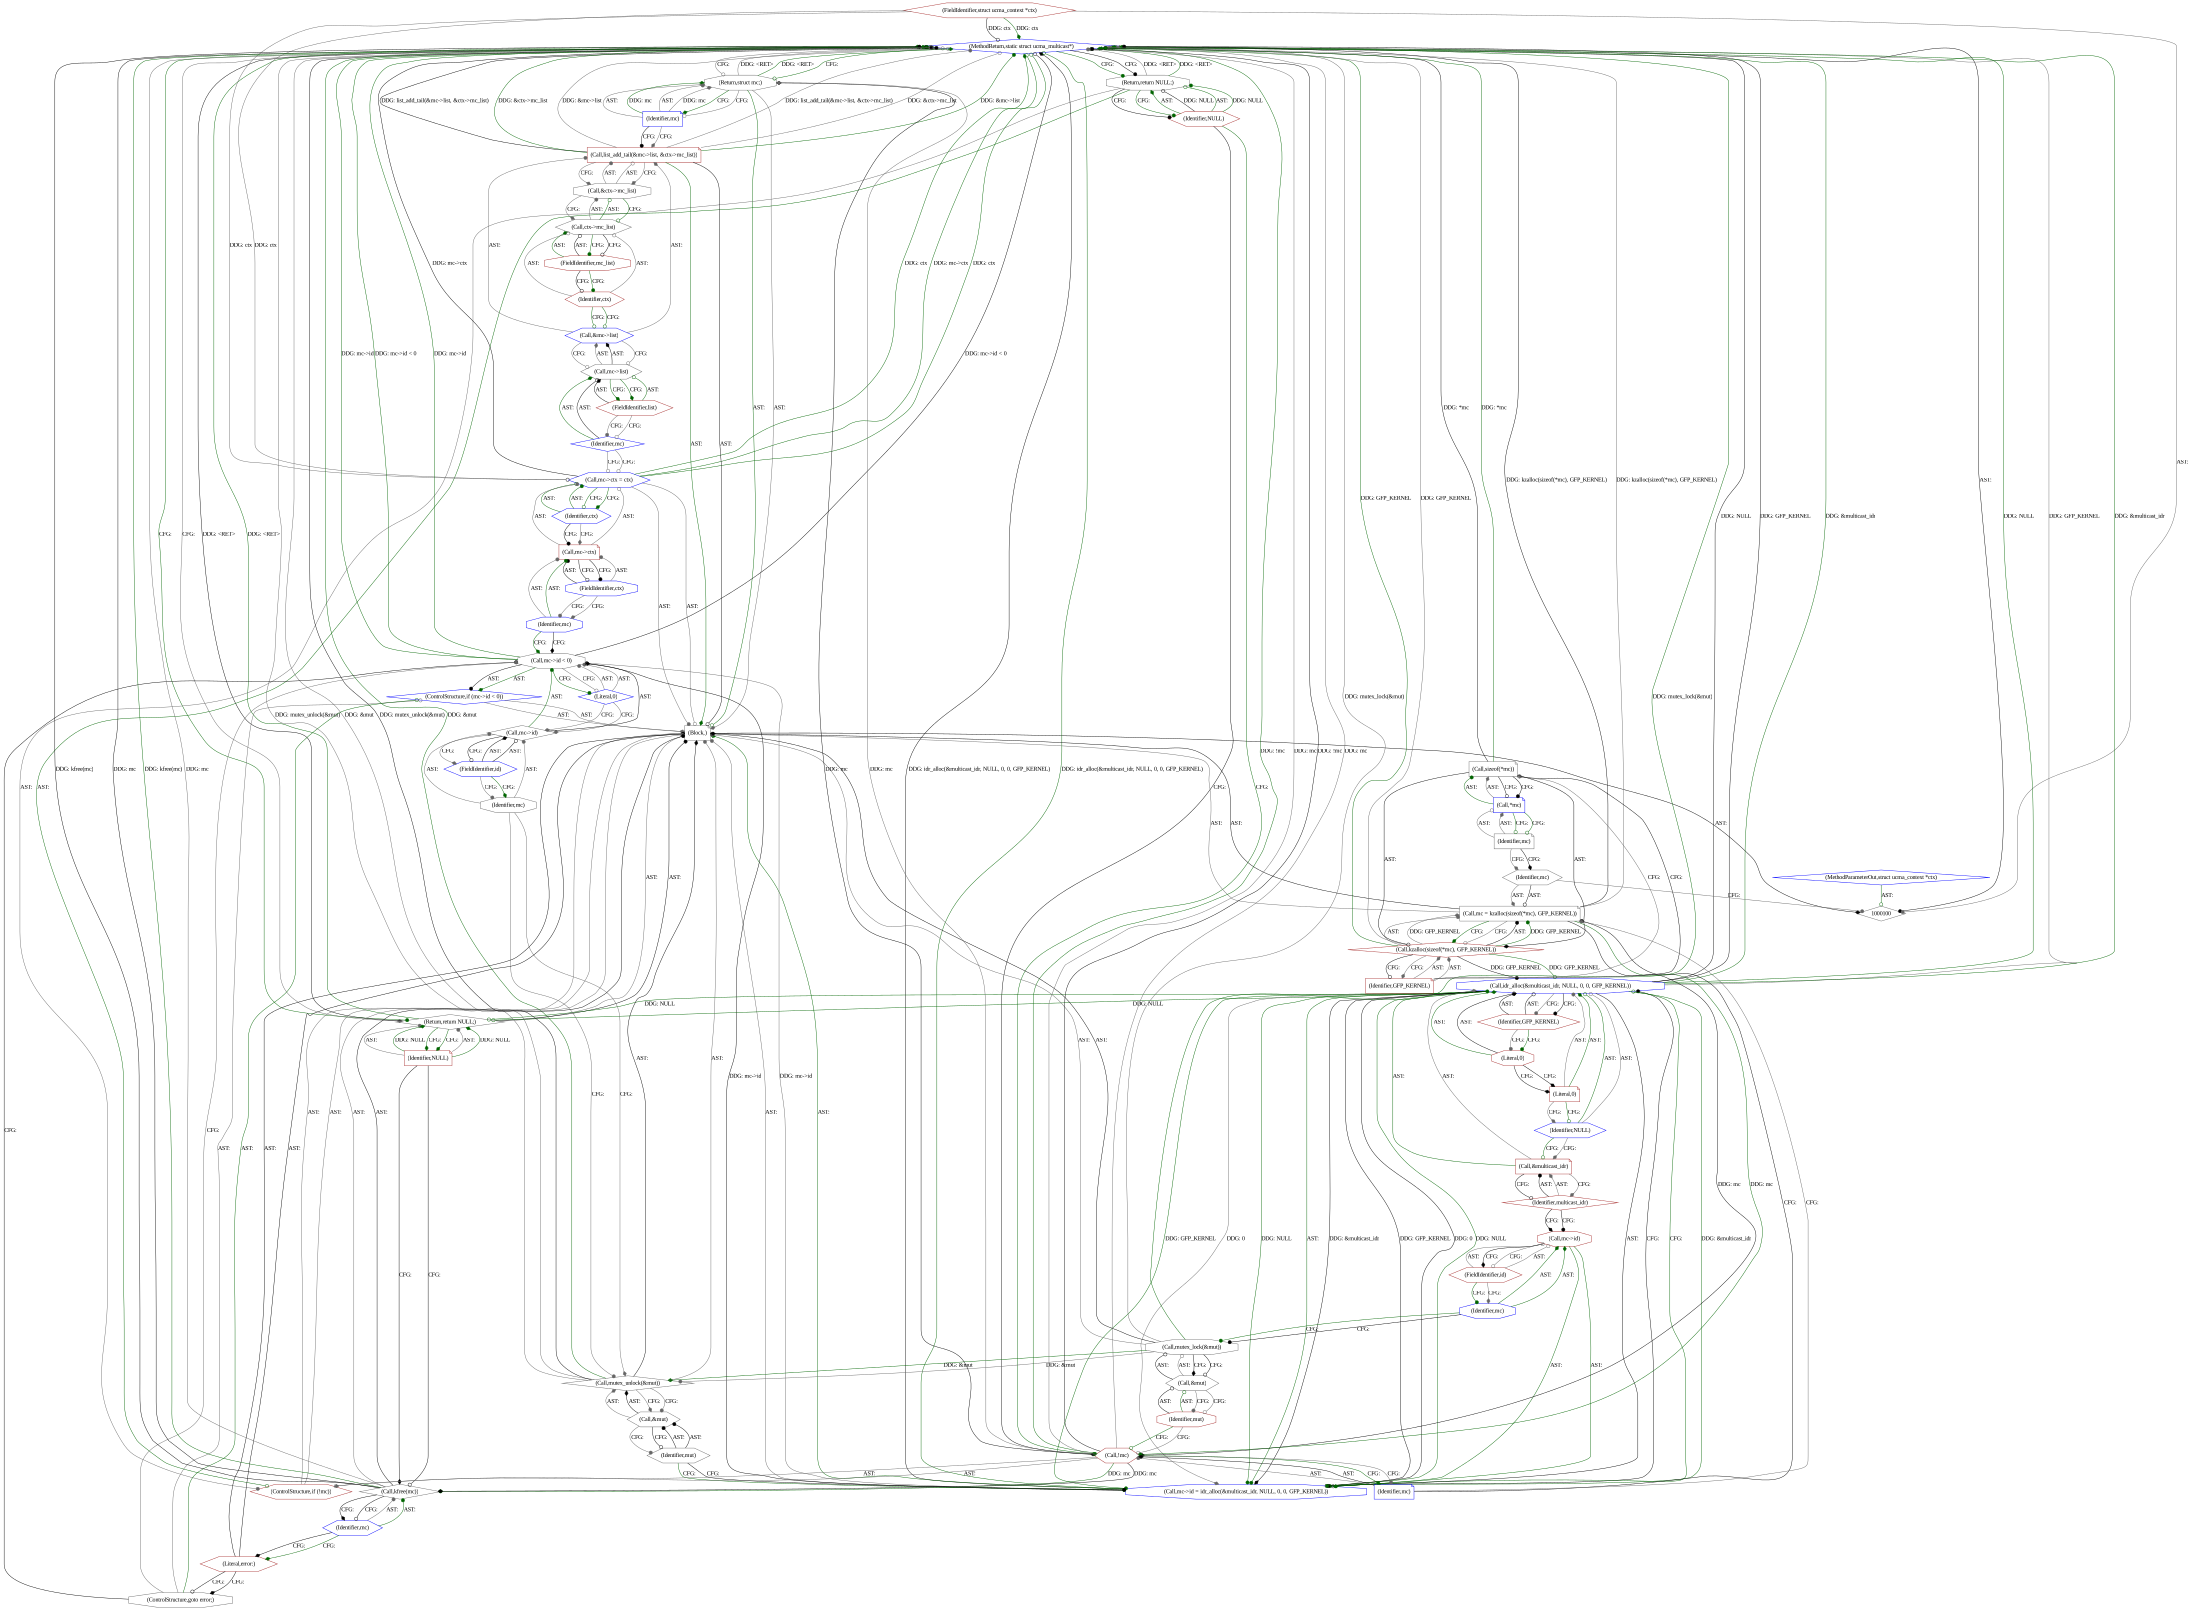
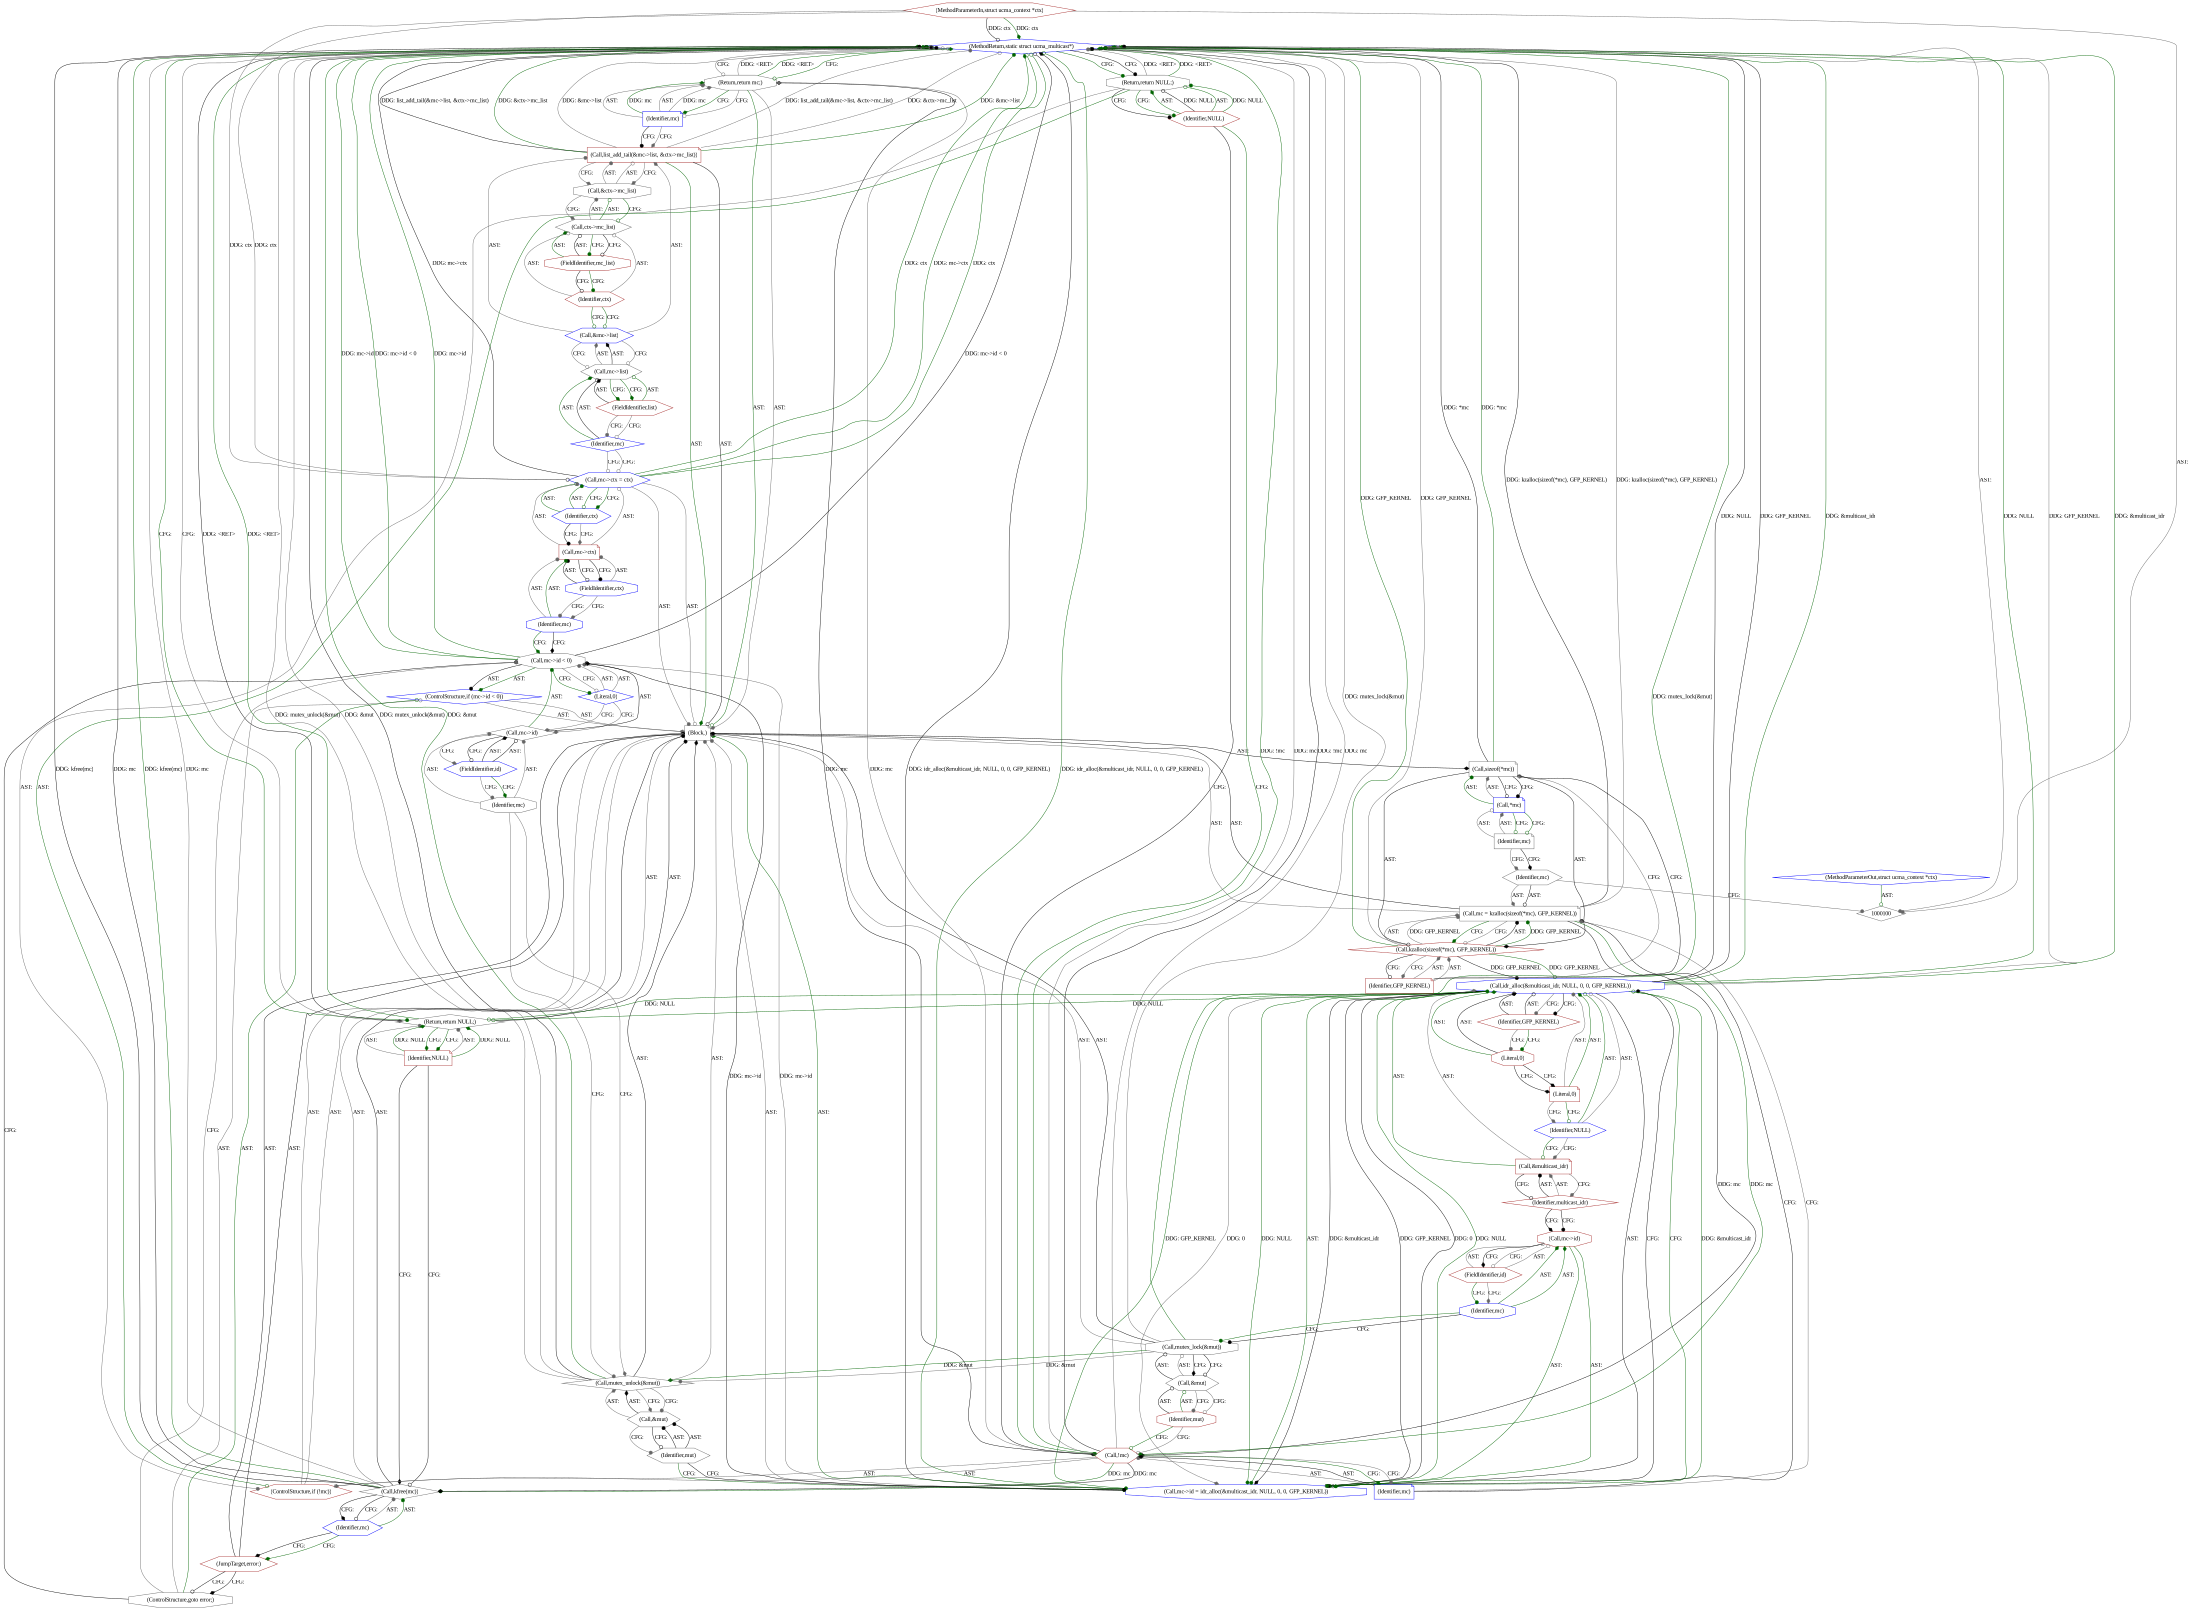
node "(FieldIdentifier,struct ucma_context *ctx)": label "(FieldIdentifier,struct ucma_context *ctx)" -> "(MethodParameterIn,struct ucma_context *ctx)"
node "(Return,struct mc;)": label "(Return,struct mc;)" -> "(Return,return mc;)"
edge "(MethodReturn,static struct ucma_multicast*)" -> "1000100": color black -> gray40
edge "(Block,)" -> "1000100": now "(Block,)" -> "(Call,sizeof(*mc))"
node "(Literal,error:)": label "(Literal,error:)" -> "(JumpTarget,error:)"
